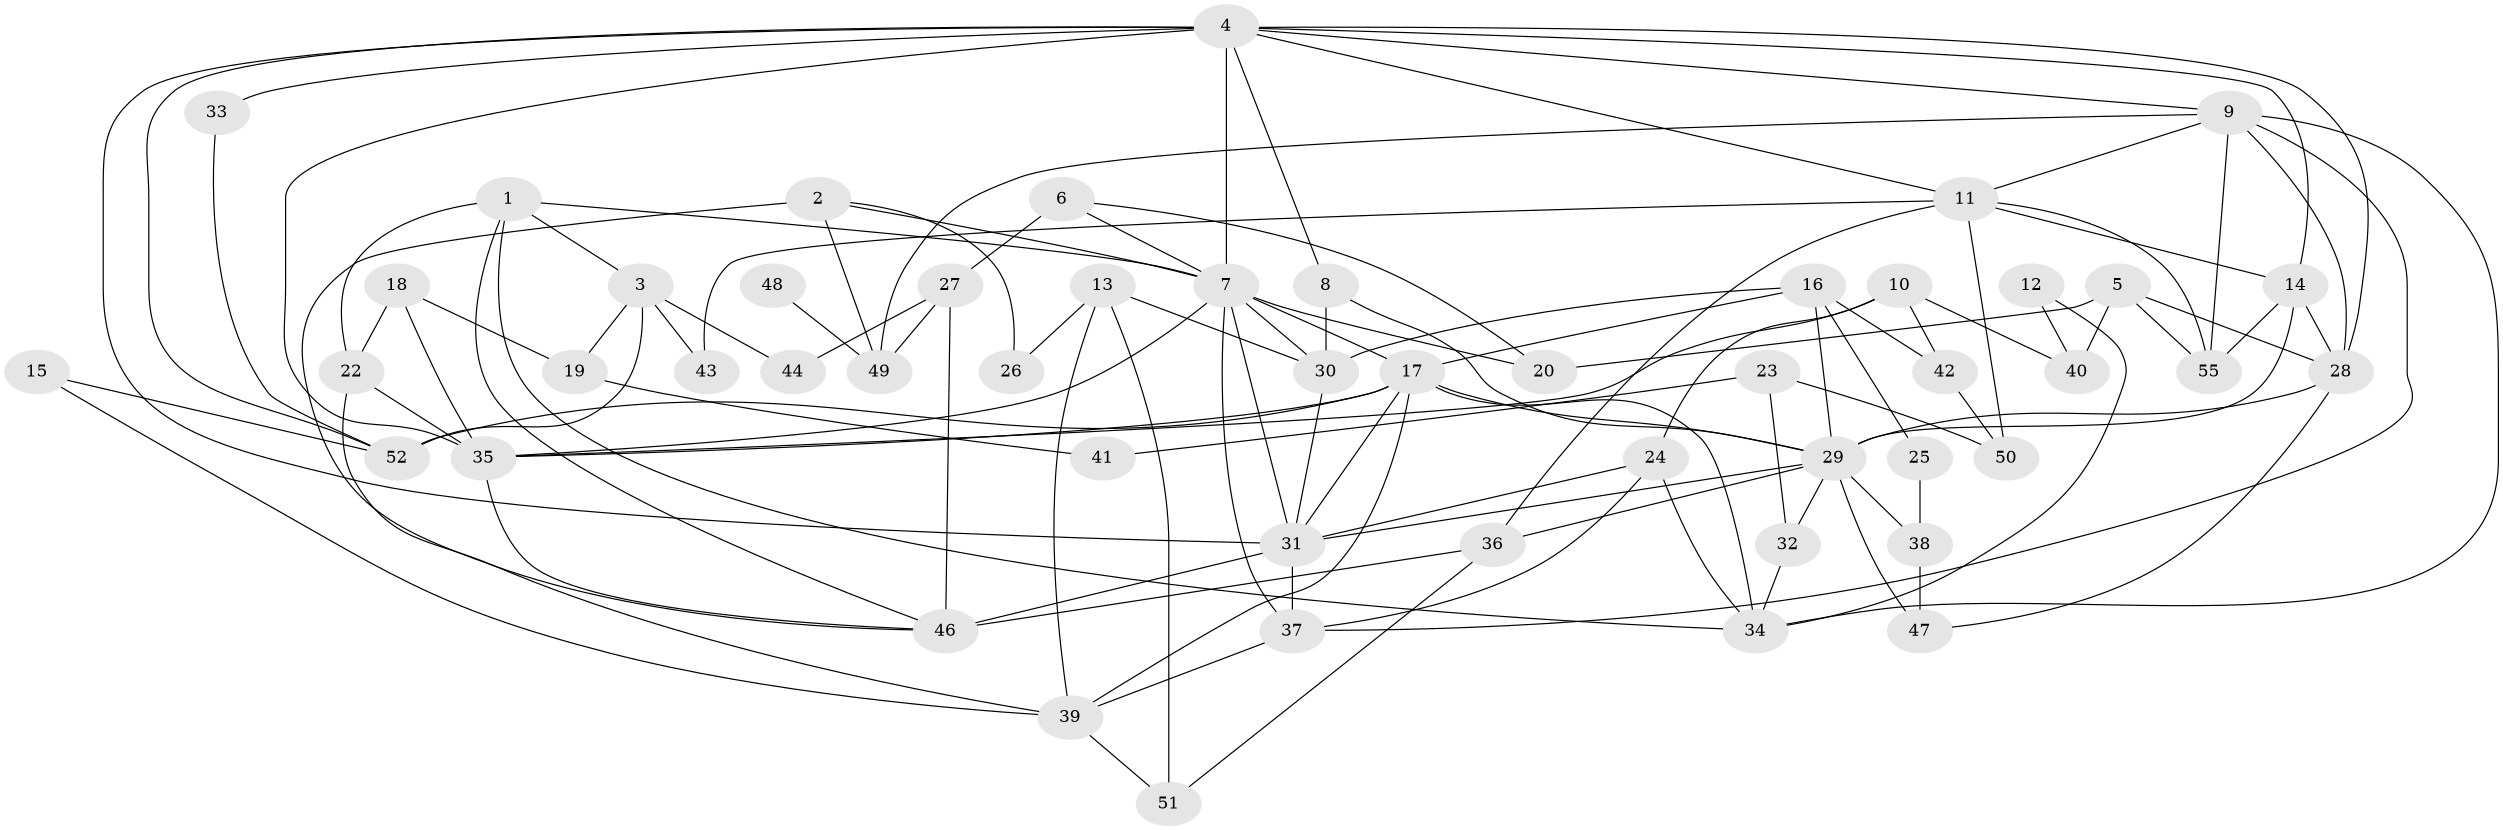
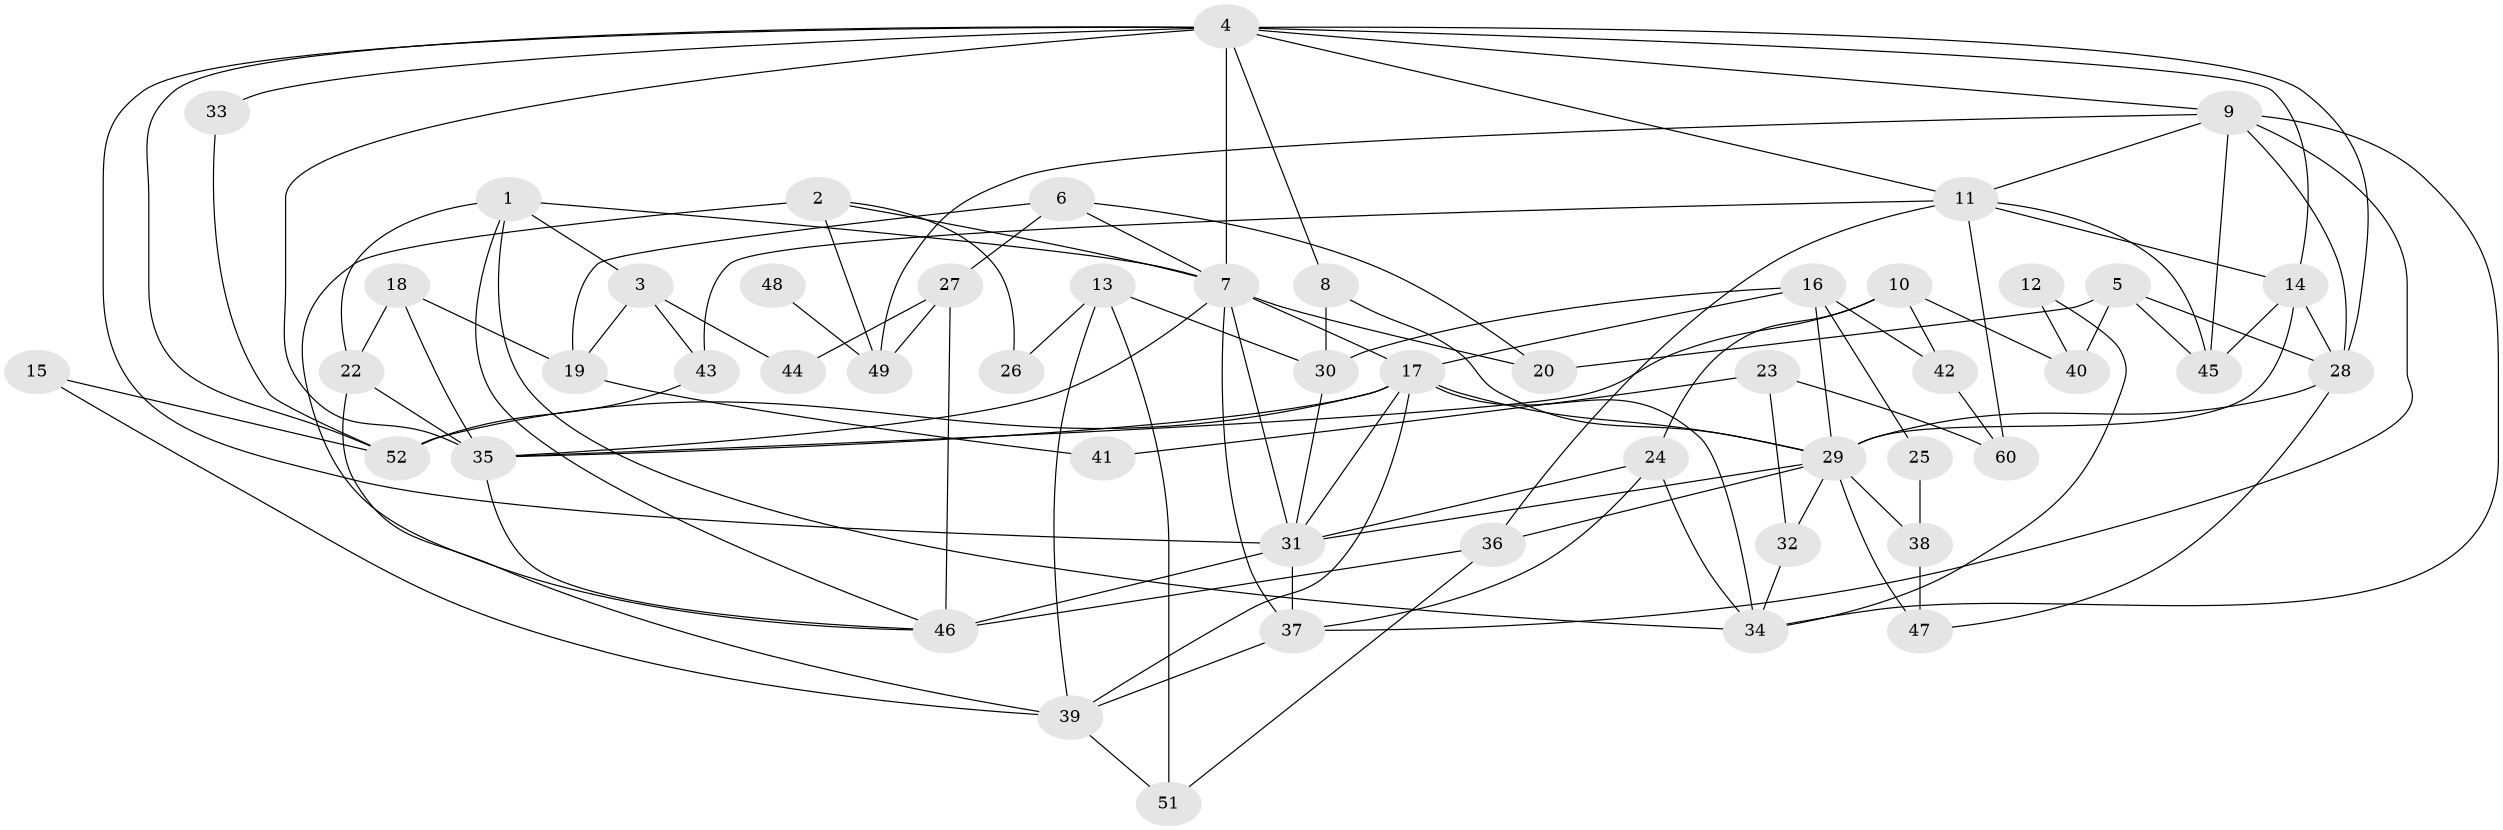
edge "6" -- "19": added
edge "7" -- "30": removed
node "55": label "55" -> "45"
edge "3" -- "52": now "43" -- "52"
node "50": label "50" -> "60"
